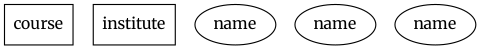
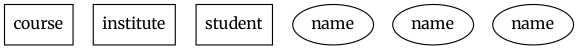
node "student": added
